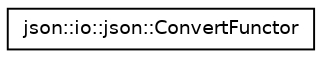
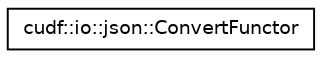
node "json::io::json::ConvertFunctor": label "json::io::json::ConvertFunctor" -> "cudf::io::json::ConvertFunctor"
